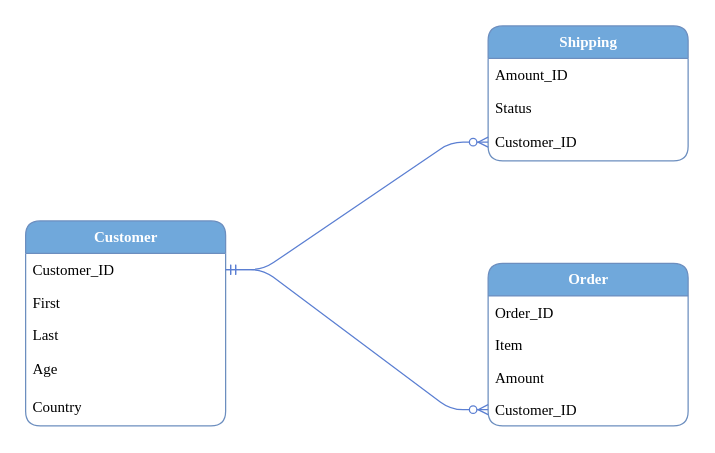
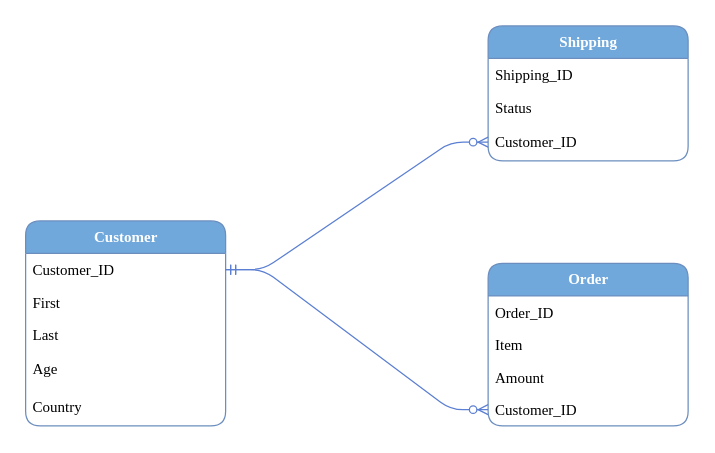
node "Amount_ID": label "Amount_ID" -> "Shipping_ID"
